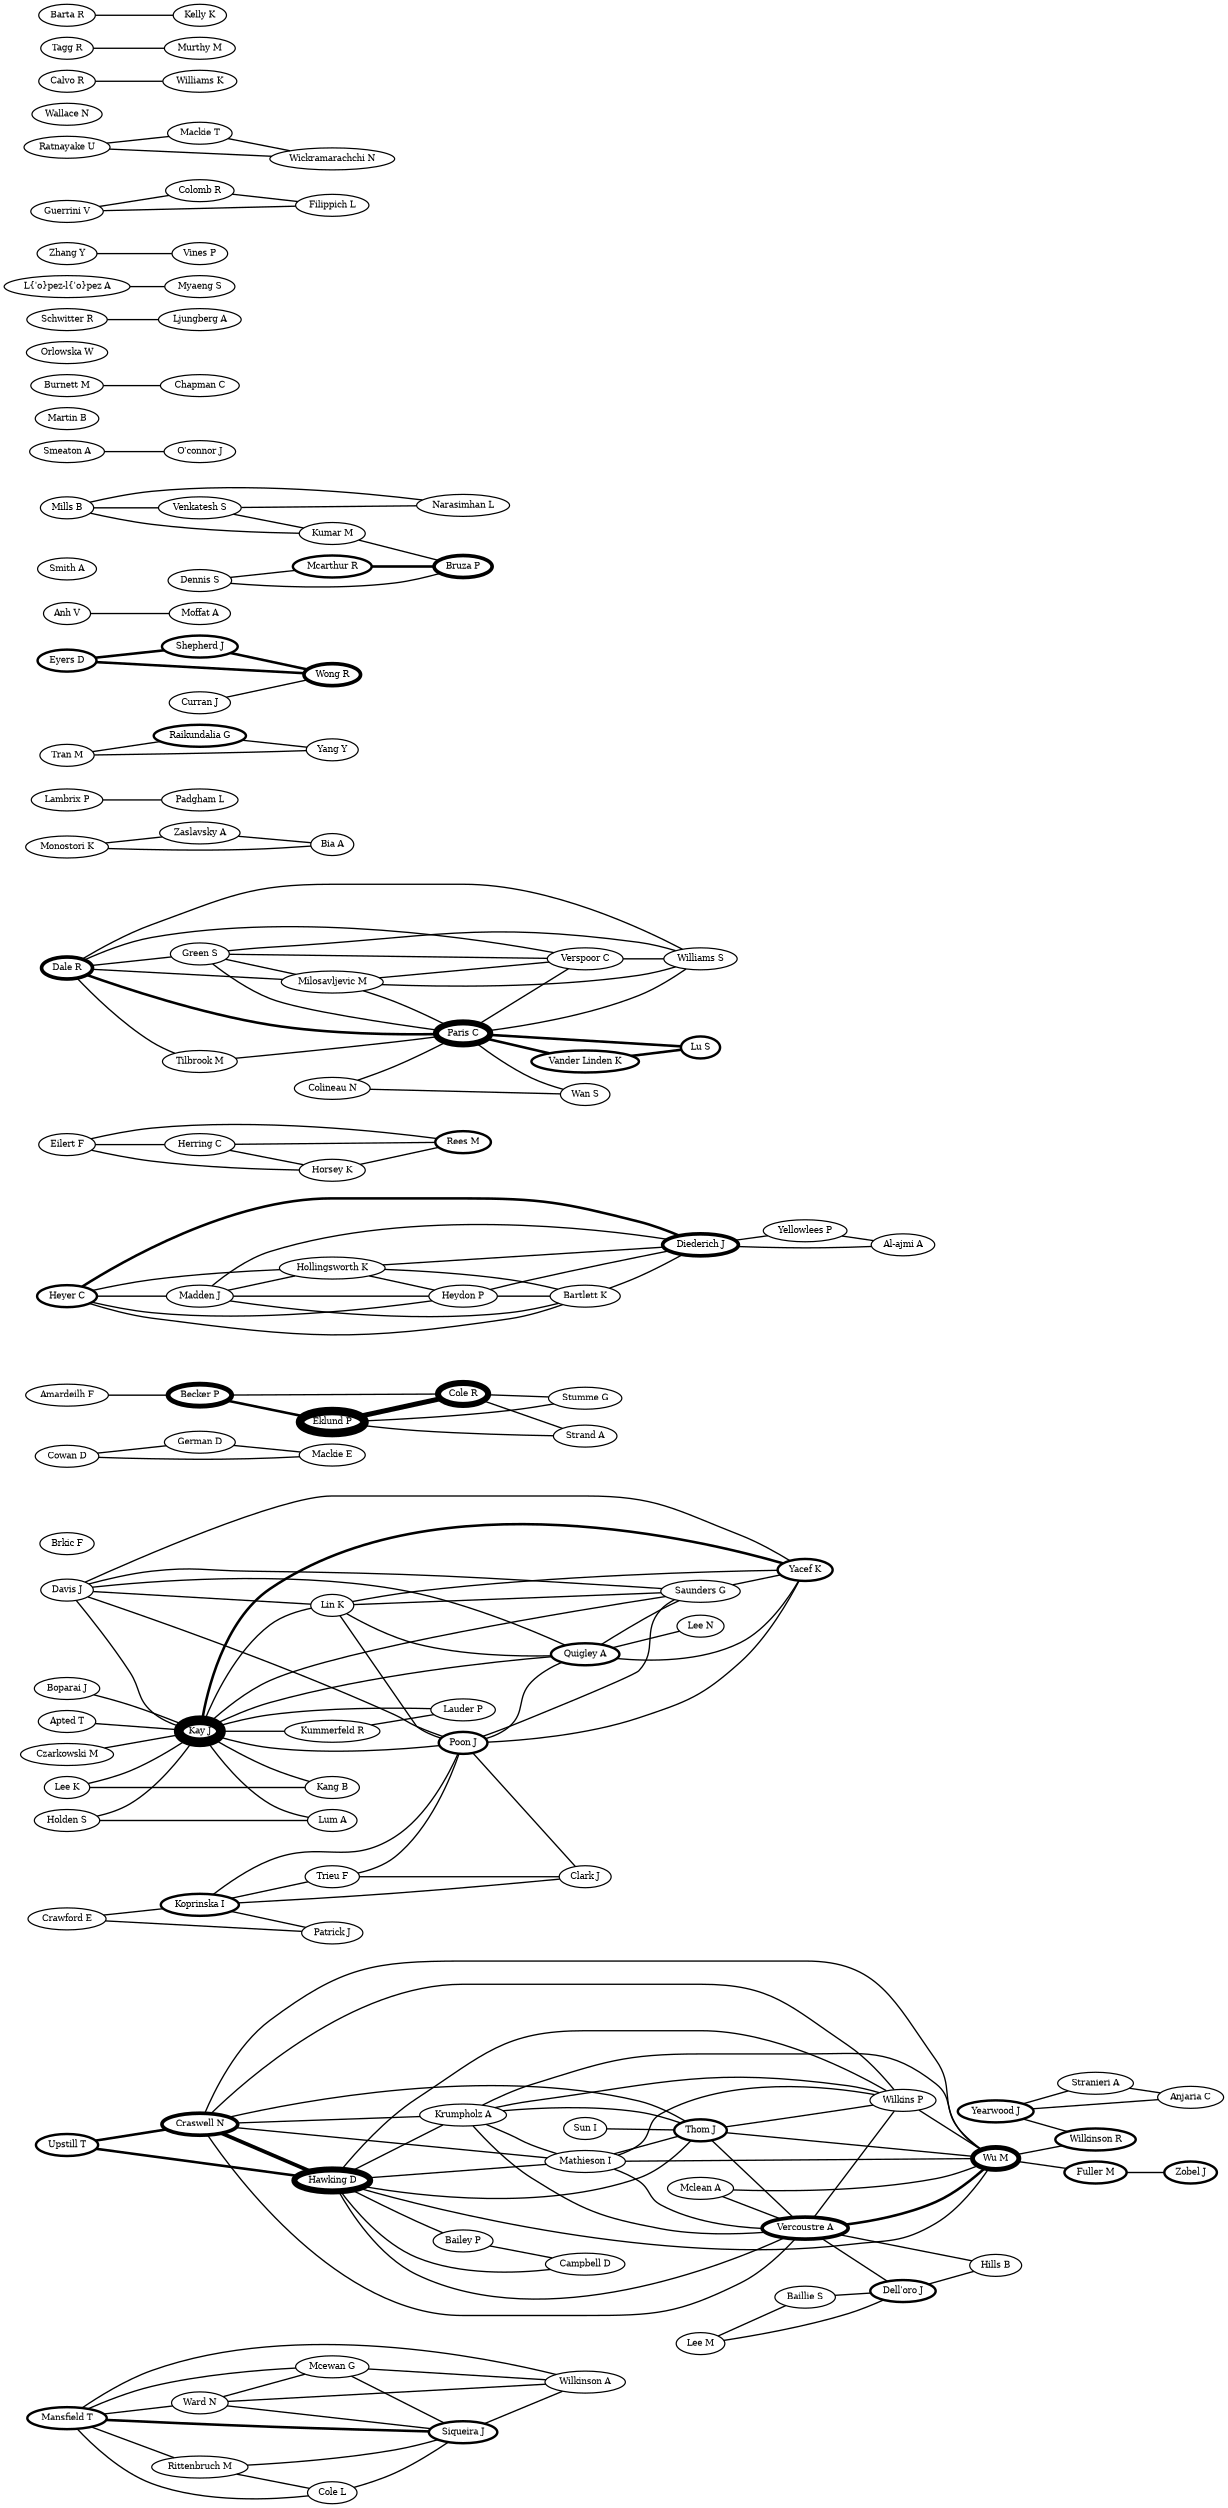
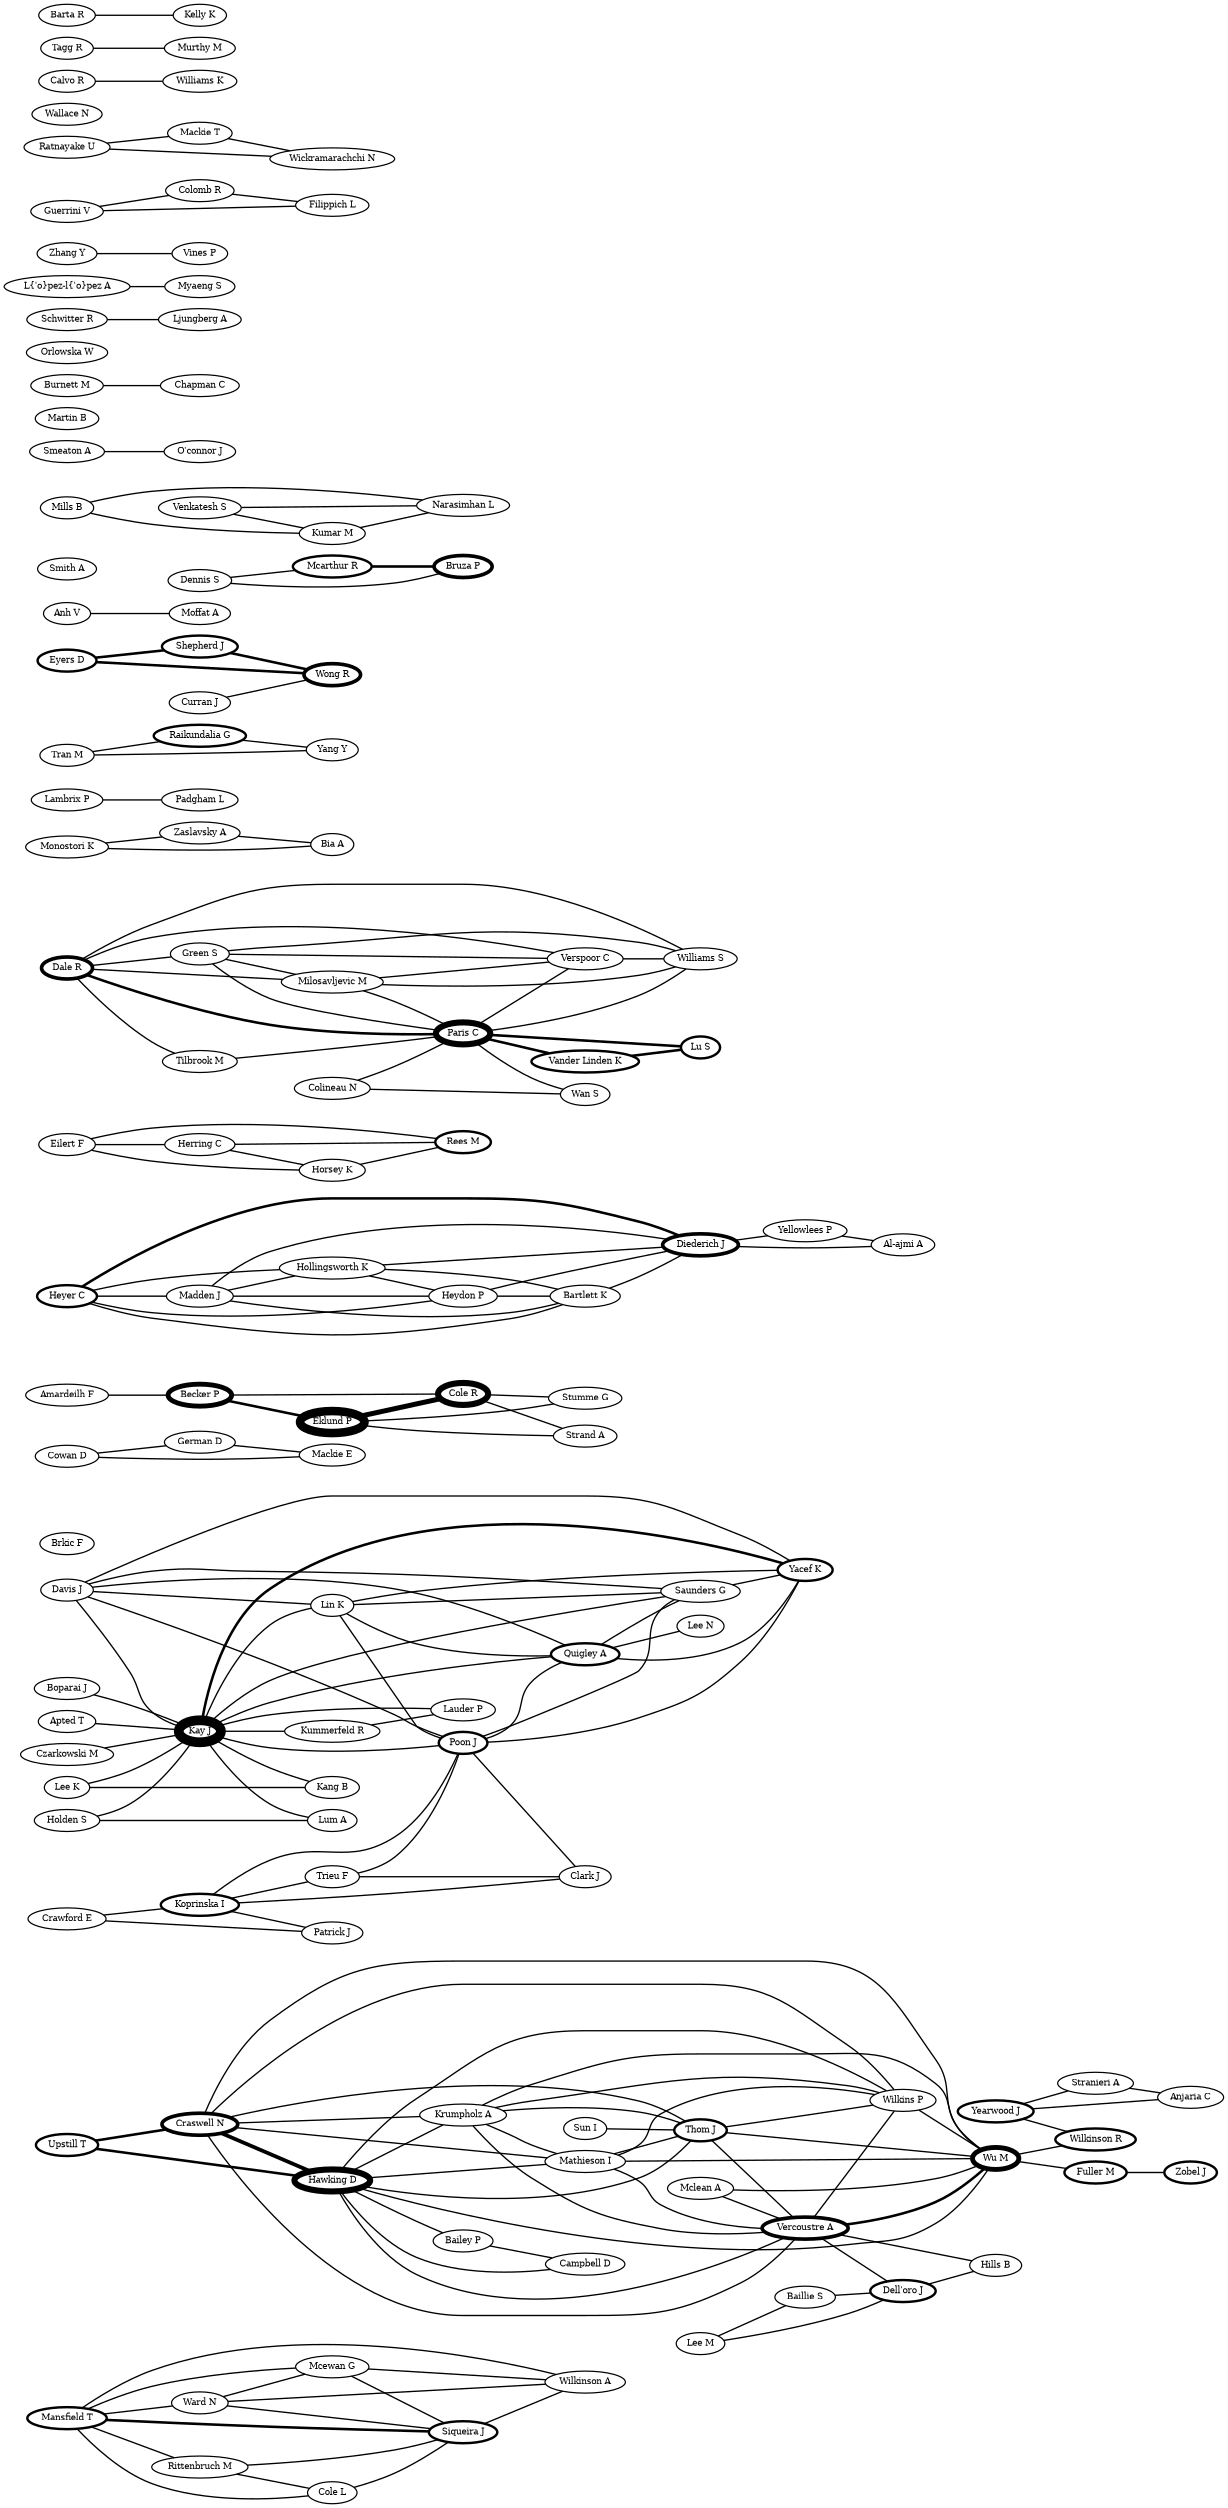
edge "Mills B" -- "Venkatesh S": removed
edge "Kumar M" -- "Bruza P": now "Kumar M" -- "Narasimhan L"
